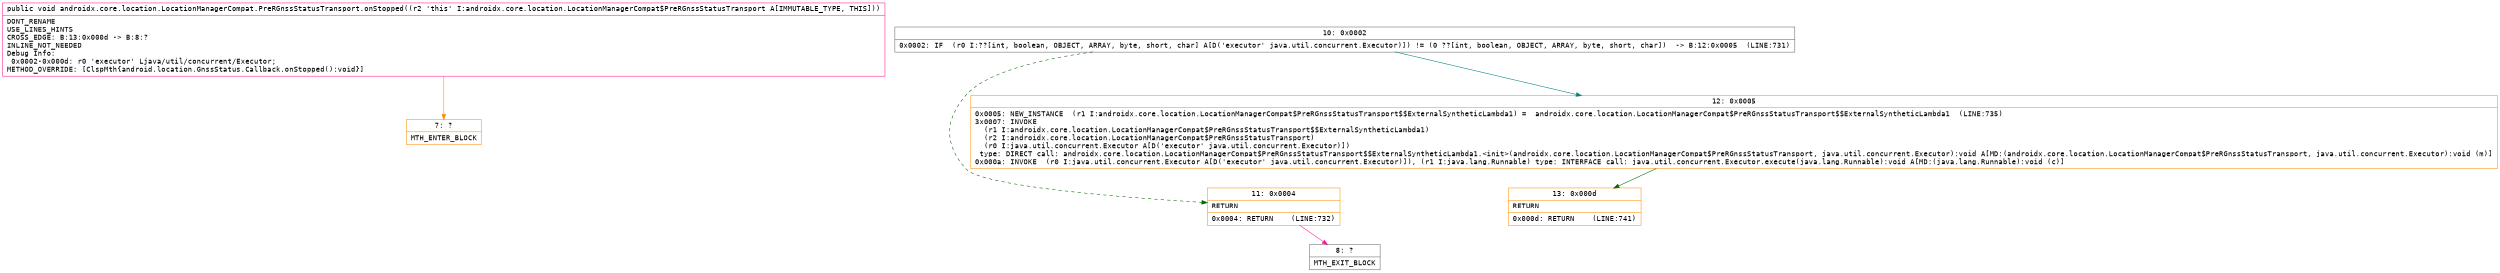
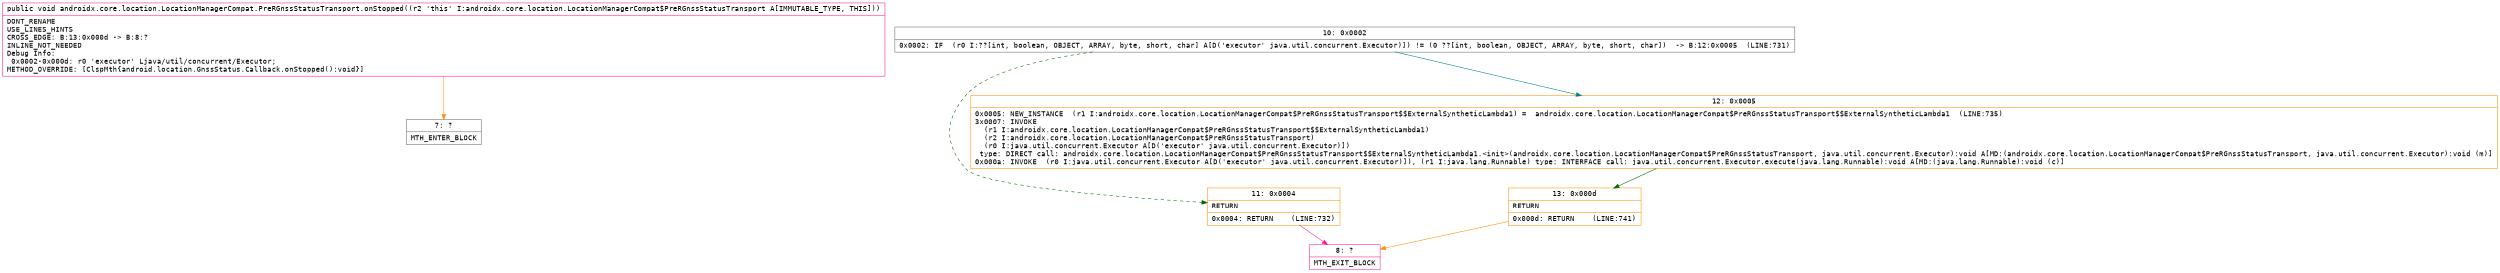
node "7: ?": color darkorange -> gray40
edge "13: 0x000d" -> "8: ?": added
node "8: ?": color gray40 -> deeppink
